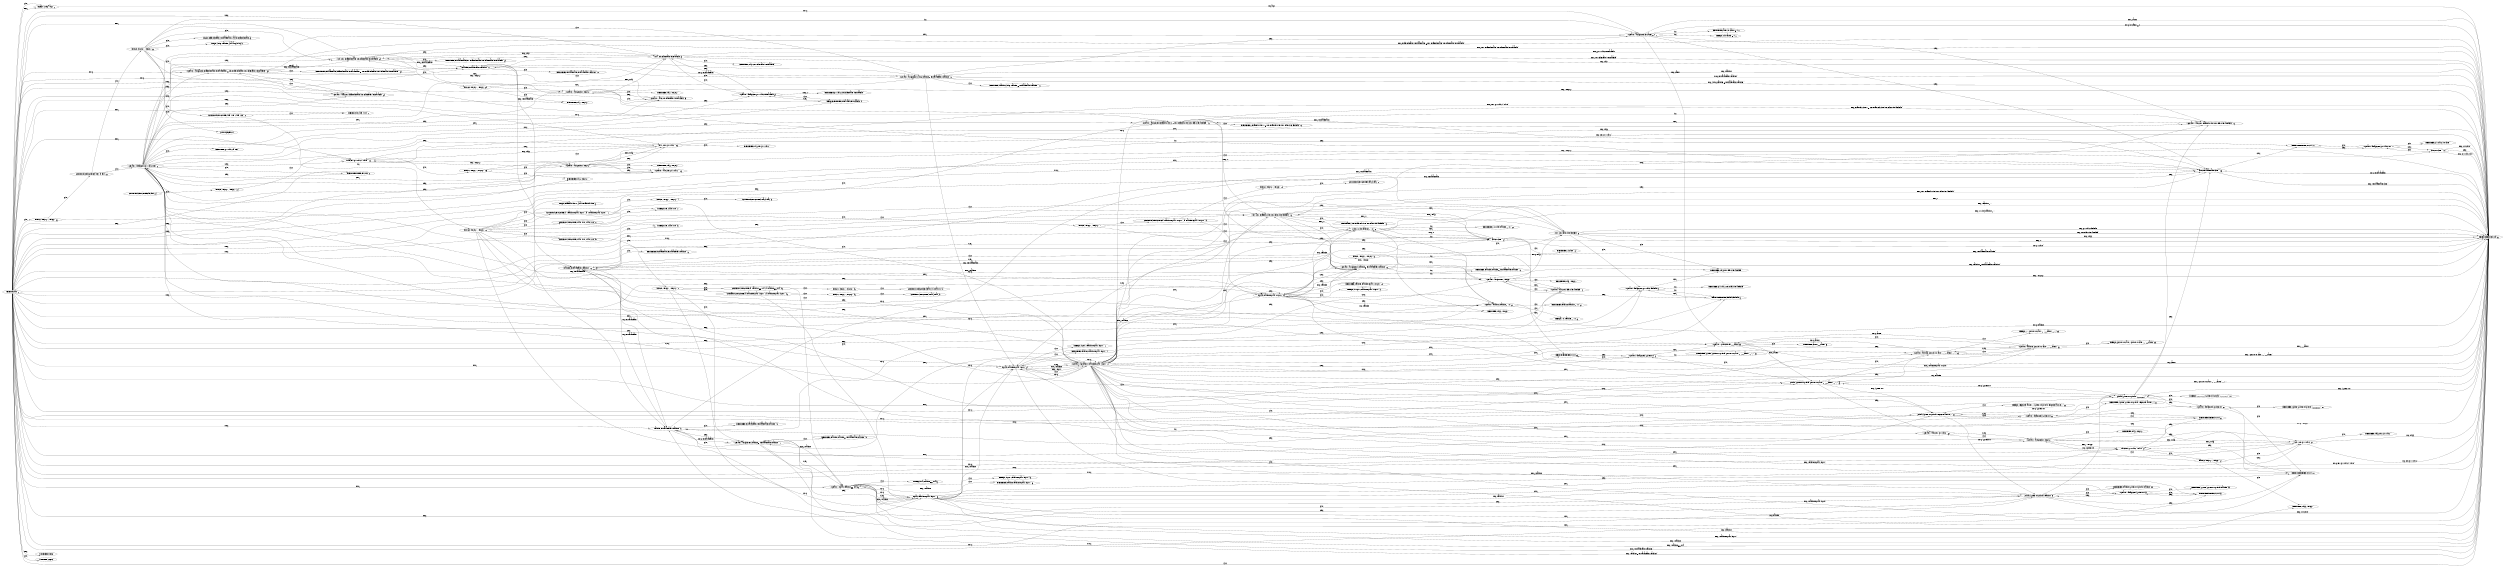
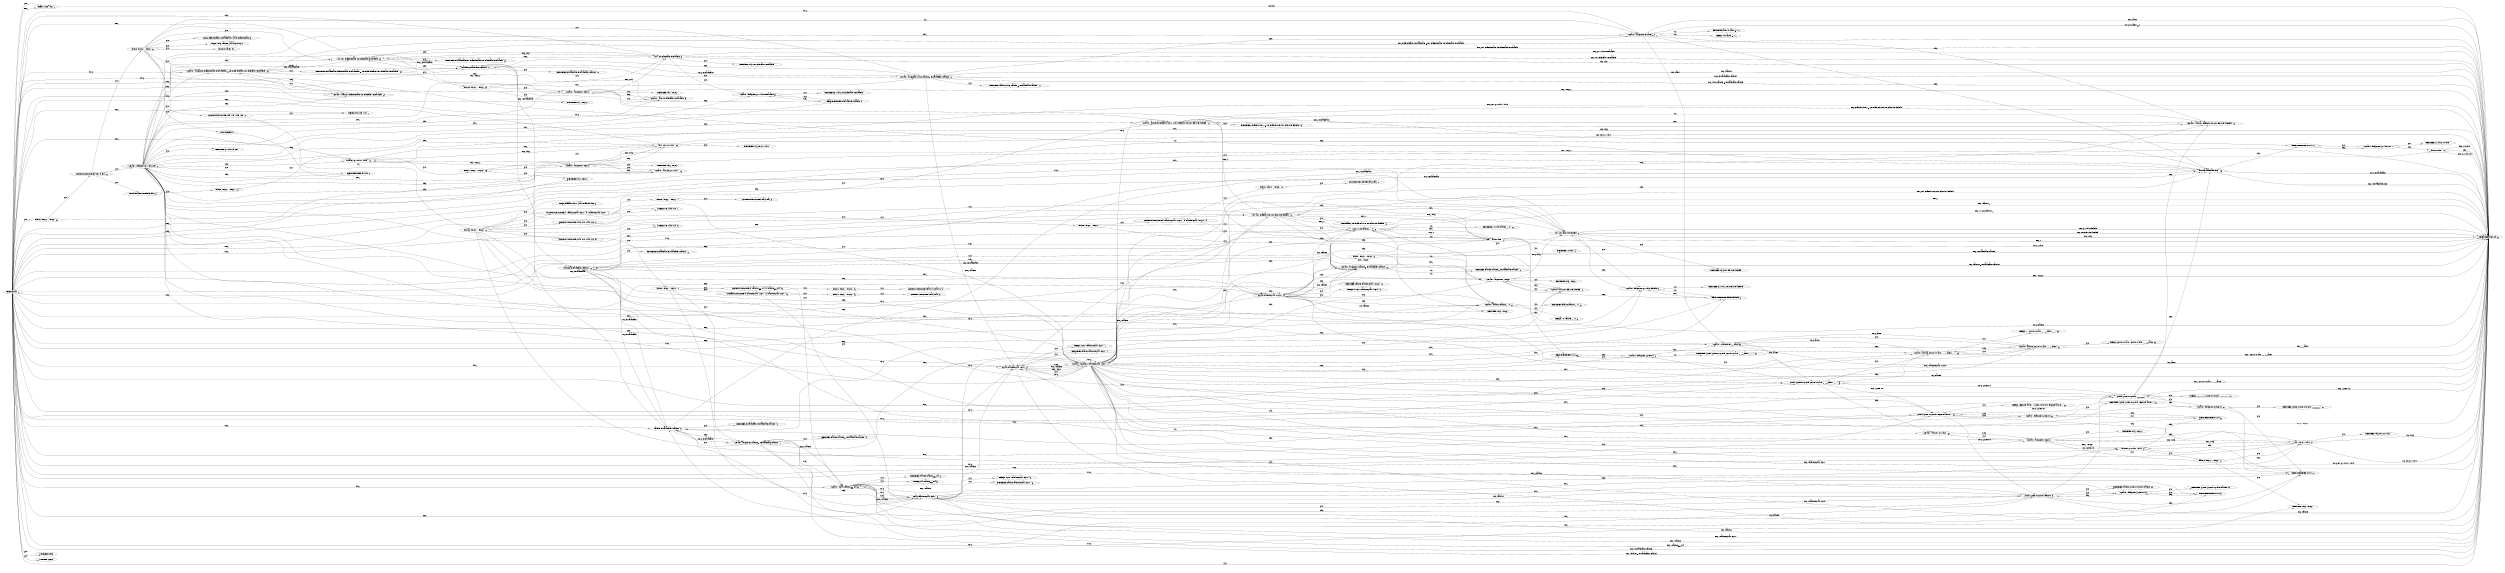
node "(LOCAL,int casenr: int)": added
edge "(<operator>.fieldAccess,A111_div2.testDataFile)" -> "(<init>,new FileReader(testDataFile))": removed, label "CFG:"
edge "(<operator>.fieldAccess,A111_div2.testDataFile)" -> "(IDENTIFIER,A111_div2,new FileReader(testDataFile))": label "DDG: w" -> "AST: "
edge "(close,out.close())" -> "(<operator>.fieldAccess,A111_div2.out)": removed, label "AST:"
edge "(CONTROL_STRUCTURE,if (test),if (test))" -> "(CONTROL_STRUCTURE,else,else)": added, label "AST:"
edge "(METHOD,main)" -> "(FIELD_IDENTIFIER,test,test)": now "(JUMP_TARGET,out)" -> "(FIELD_IDENTIFIER,test,test)"
edge "(<operator>.fieldAccess,A111_div2.test)" -> "(IDENTIFIER,$obj3,new FileWriter(feedFile))": now "(<operator>.fieldAccess,A111_div2.test)" -> "(<init>,new FileWriter(feedFile))"
edge "(<operator>.fieldAccess,A111_div2.feedFile)" -> "(IDENTIFIER,$obj3,new FileWriter(feedFile))": now "(<operator>.fieldAccess,A111_div2.feedFile)" -> "(<init>,new FileWriter(feedFile))"
node "(IDENTIFIER,casenr,++casenr)": removed
node "(IDENTIFIER,readLine,readLine == null)": added
edge "(println,System.out.println(readLine))" -> "(METHOD_RETURN,void)": label "DDG: out.close()" -> "DDG: readLine"
edge "(METHOD,main)" -> "(MODIFIER,PUBLIC)": label "CDG: " -> "AST: "
